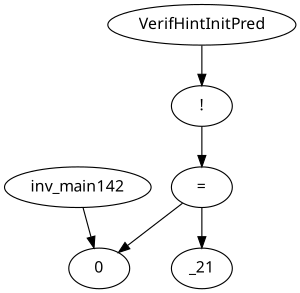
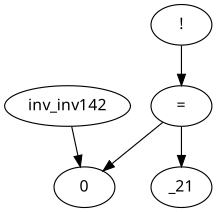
node "VerifHintInitPred": removed
node "inv_main142": label "inv_main142" -> "inv_inv142"
